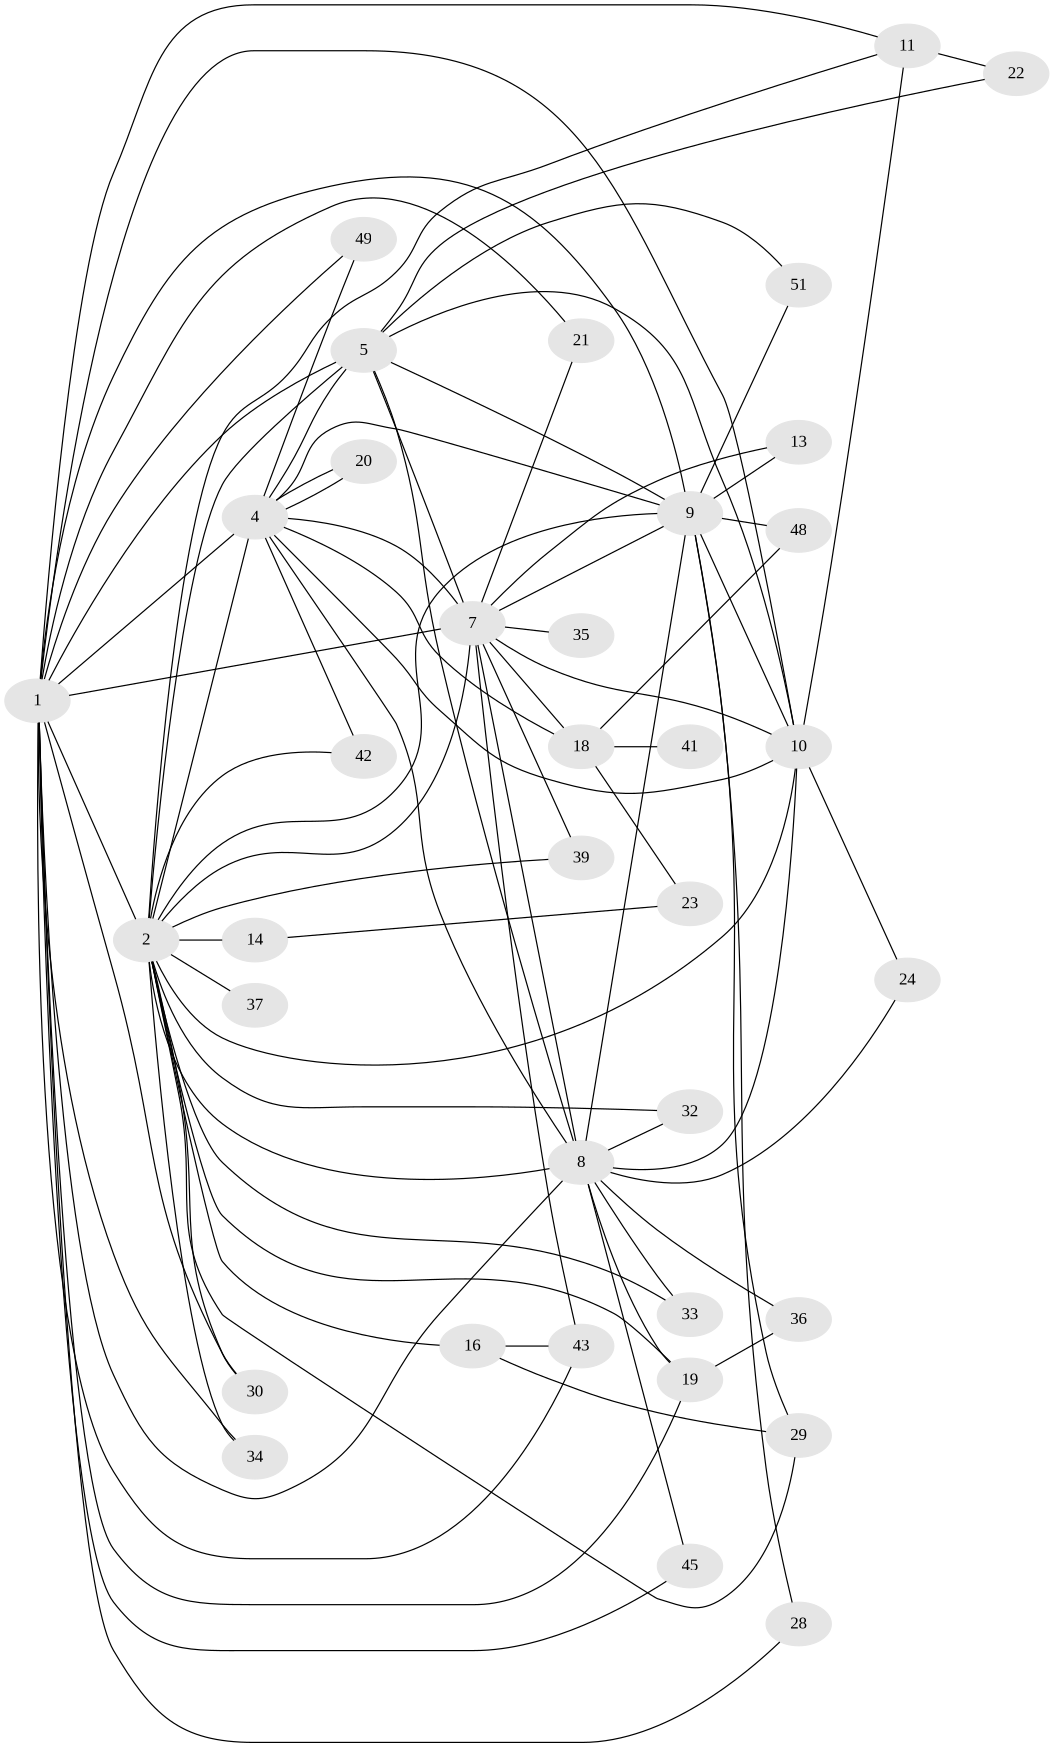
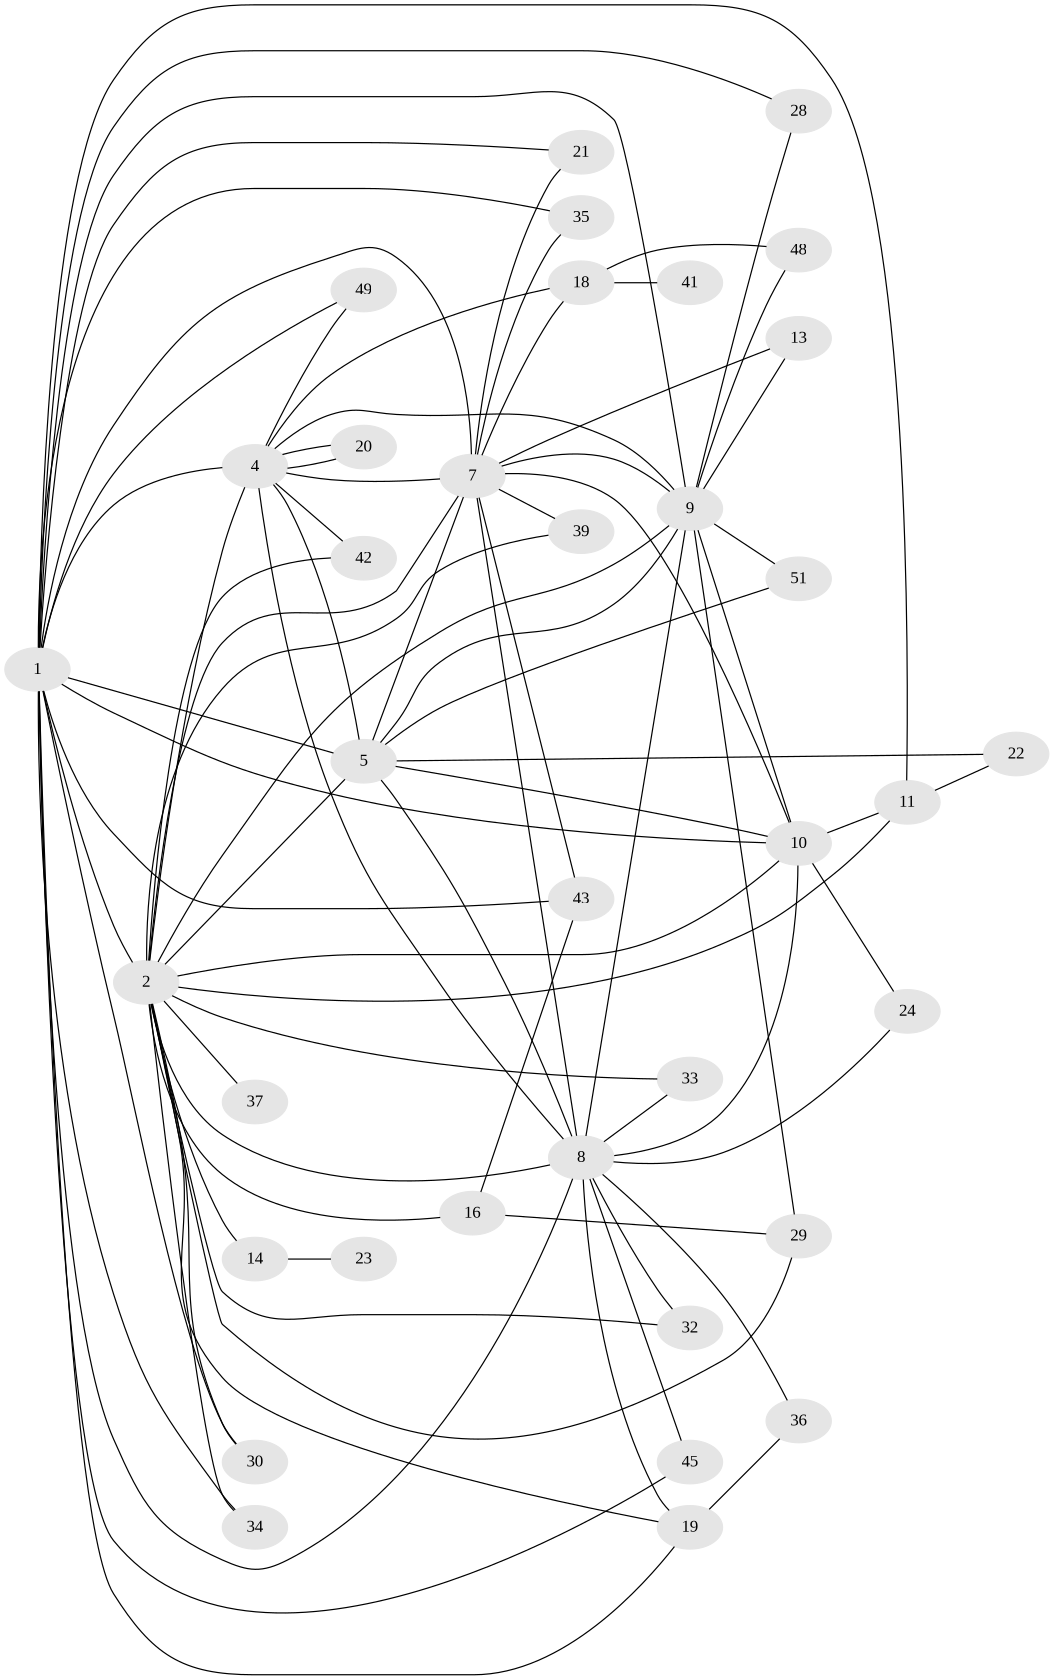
edge "35" -- "1": added
edge "4" -- "10": removed
edge "18" -- "23": removed
